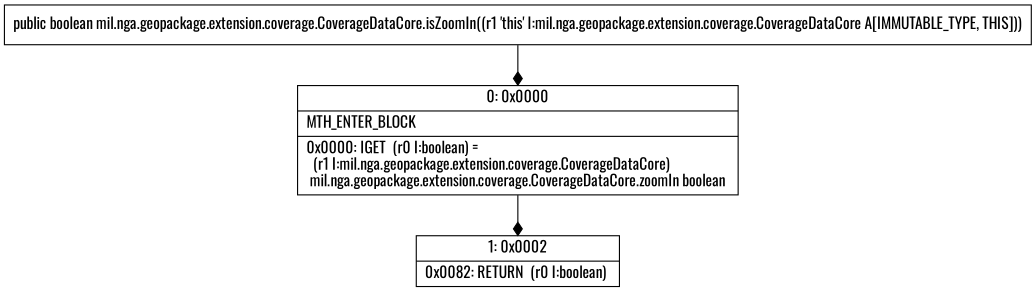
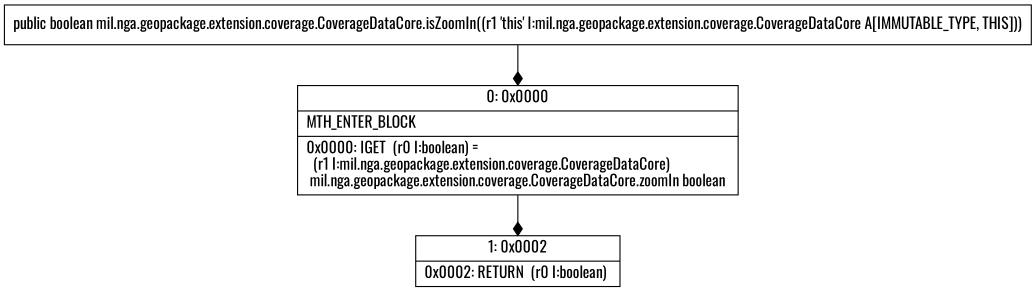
node "1: 0x0002": text "0x0082: RETURN  (r0 I:boolean)" -> "0x0002: RETURN  (r0 I:boolean)"
